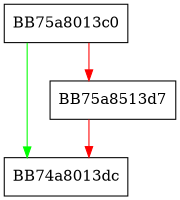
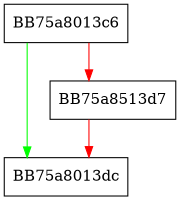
node "BB75a8013c0": label "BB75a8013c0" -> "BB75a8013c6"
node "BB74a8013dc": label "BB74a8013dc" -> "BB75a8013dc"
